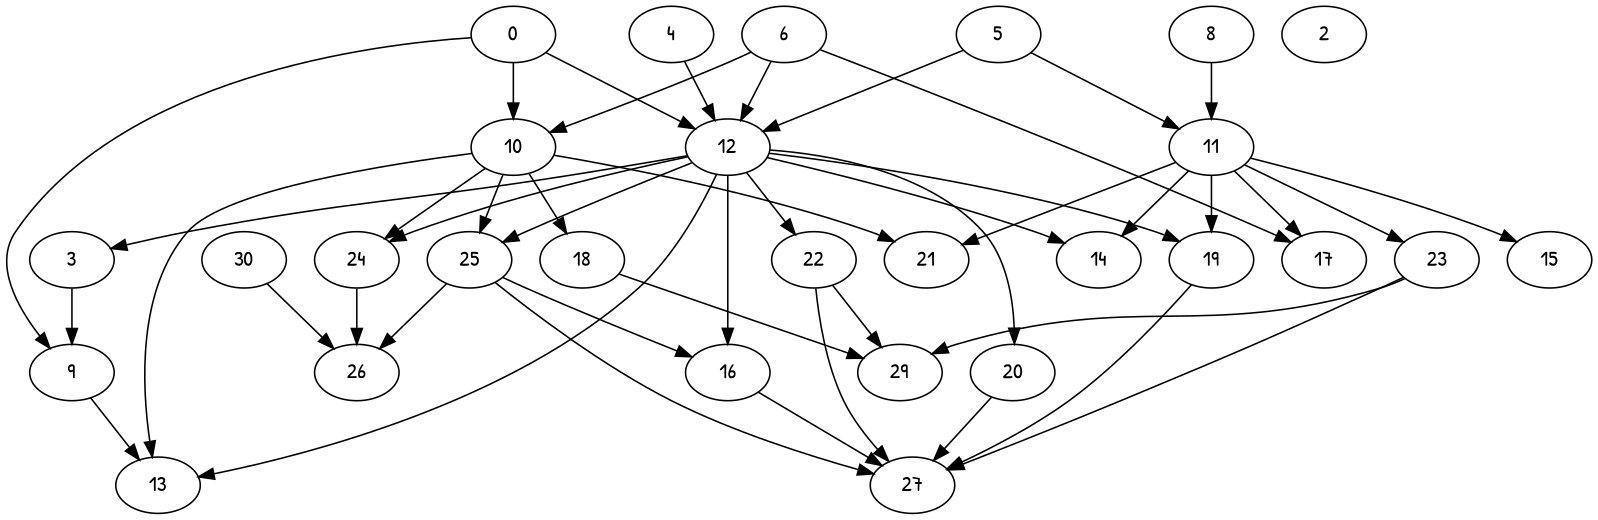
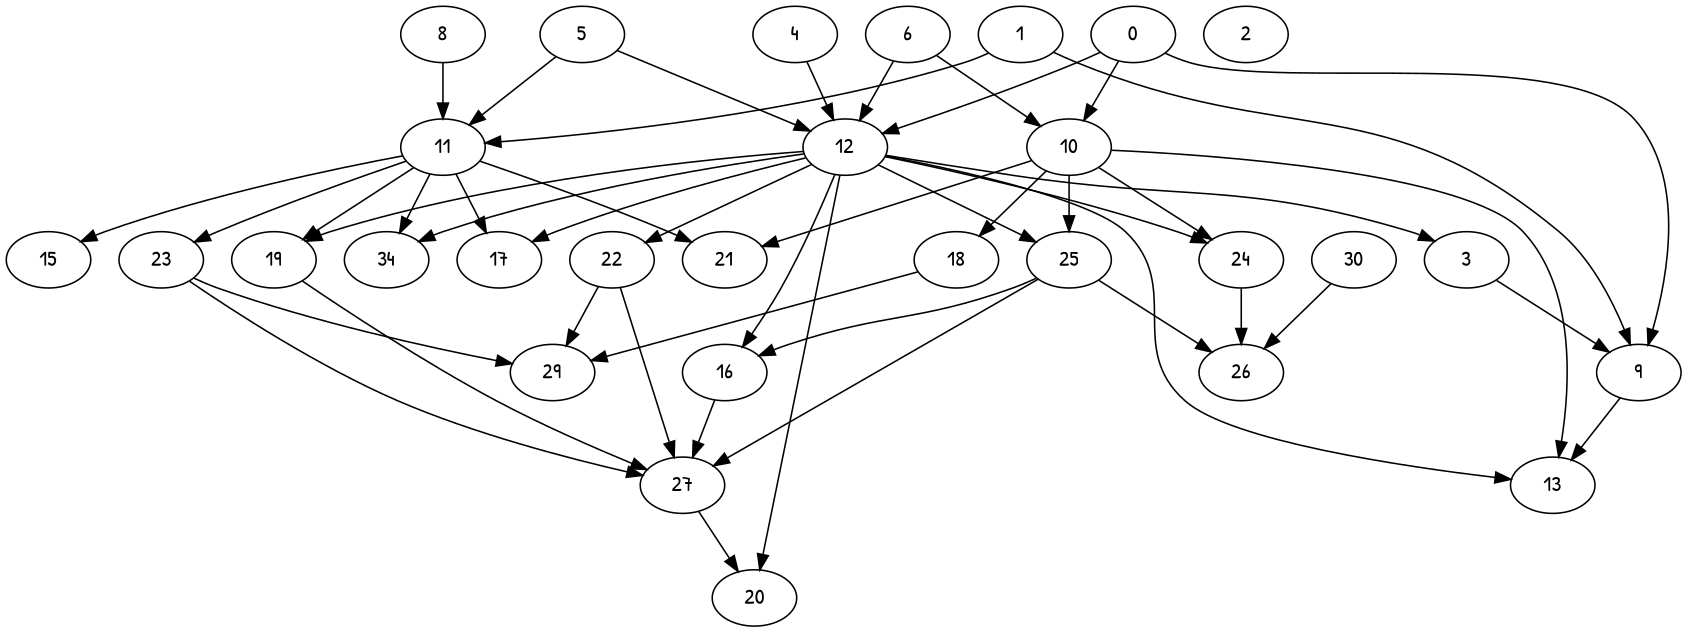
node "1": added
edge "6" -> "17": now "12" -> "17"
node "14": label "14" -> "34"
edge "20" -> "27": reversed
